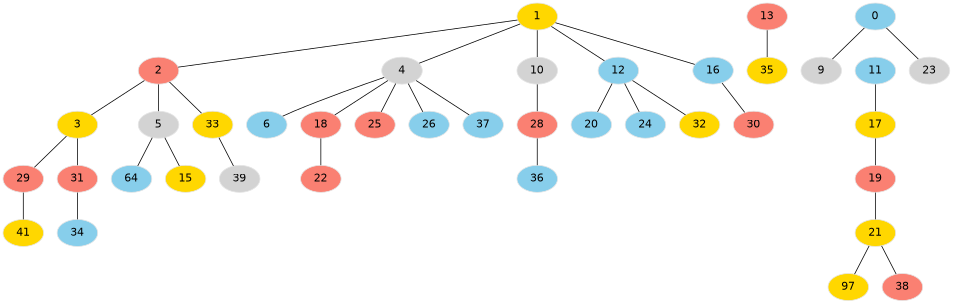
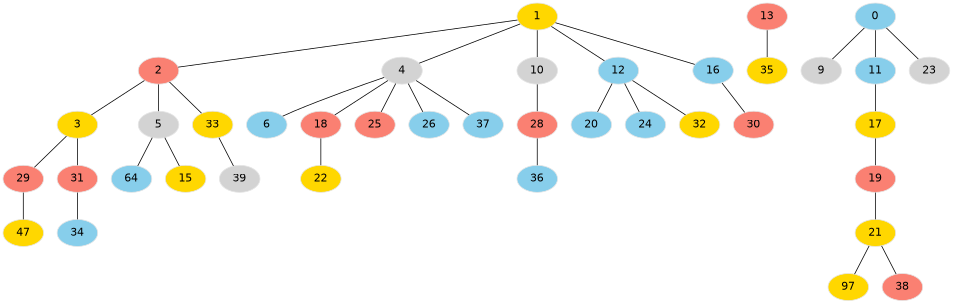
edge "0" -- "11": added
node "22": fillcolor salmon -> gold
node "41": label "41" -> "47"
